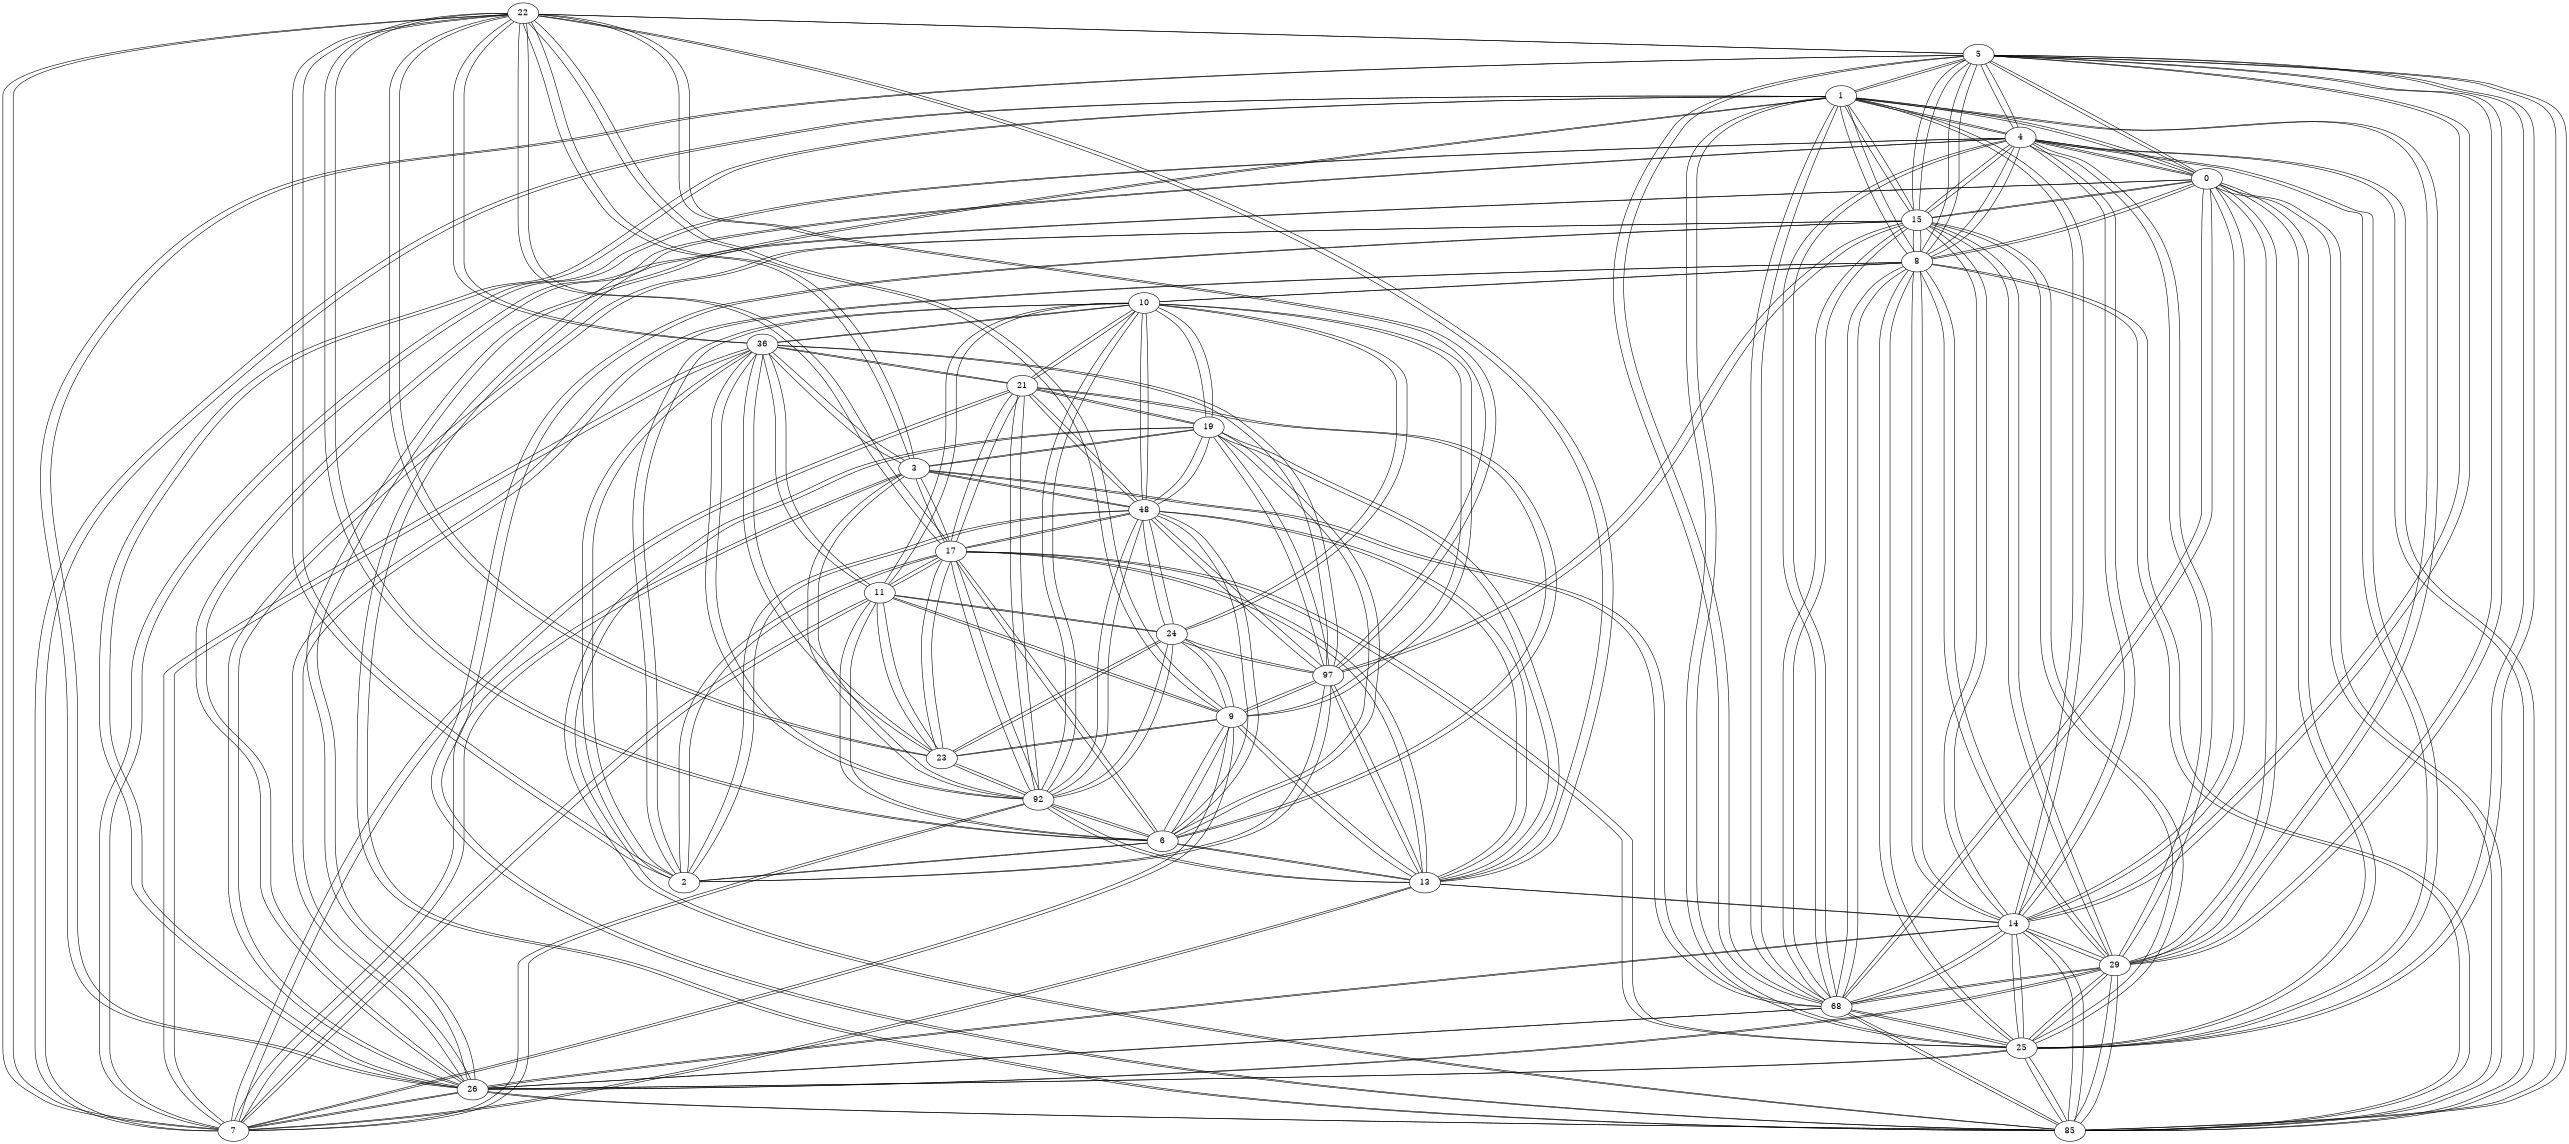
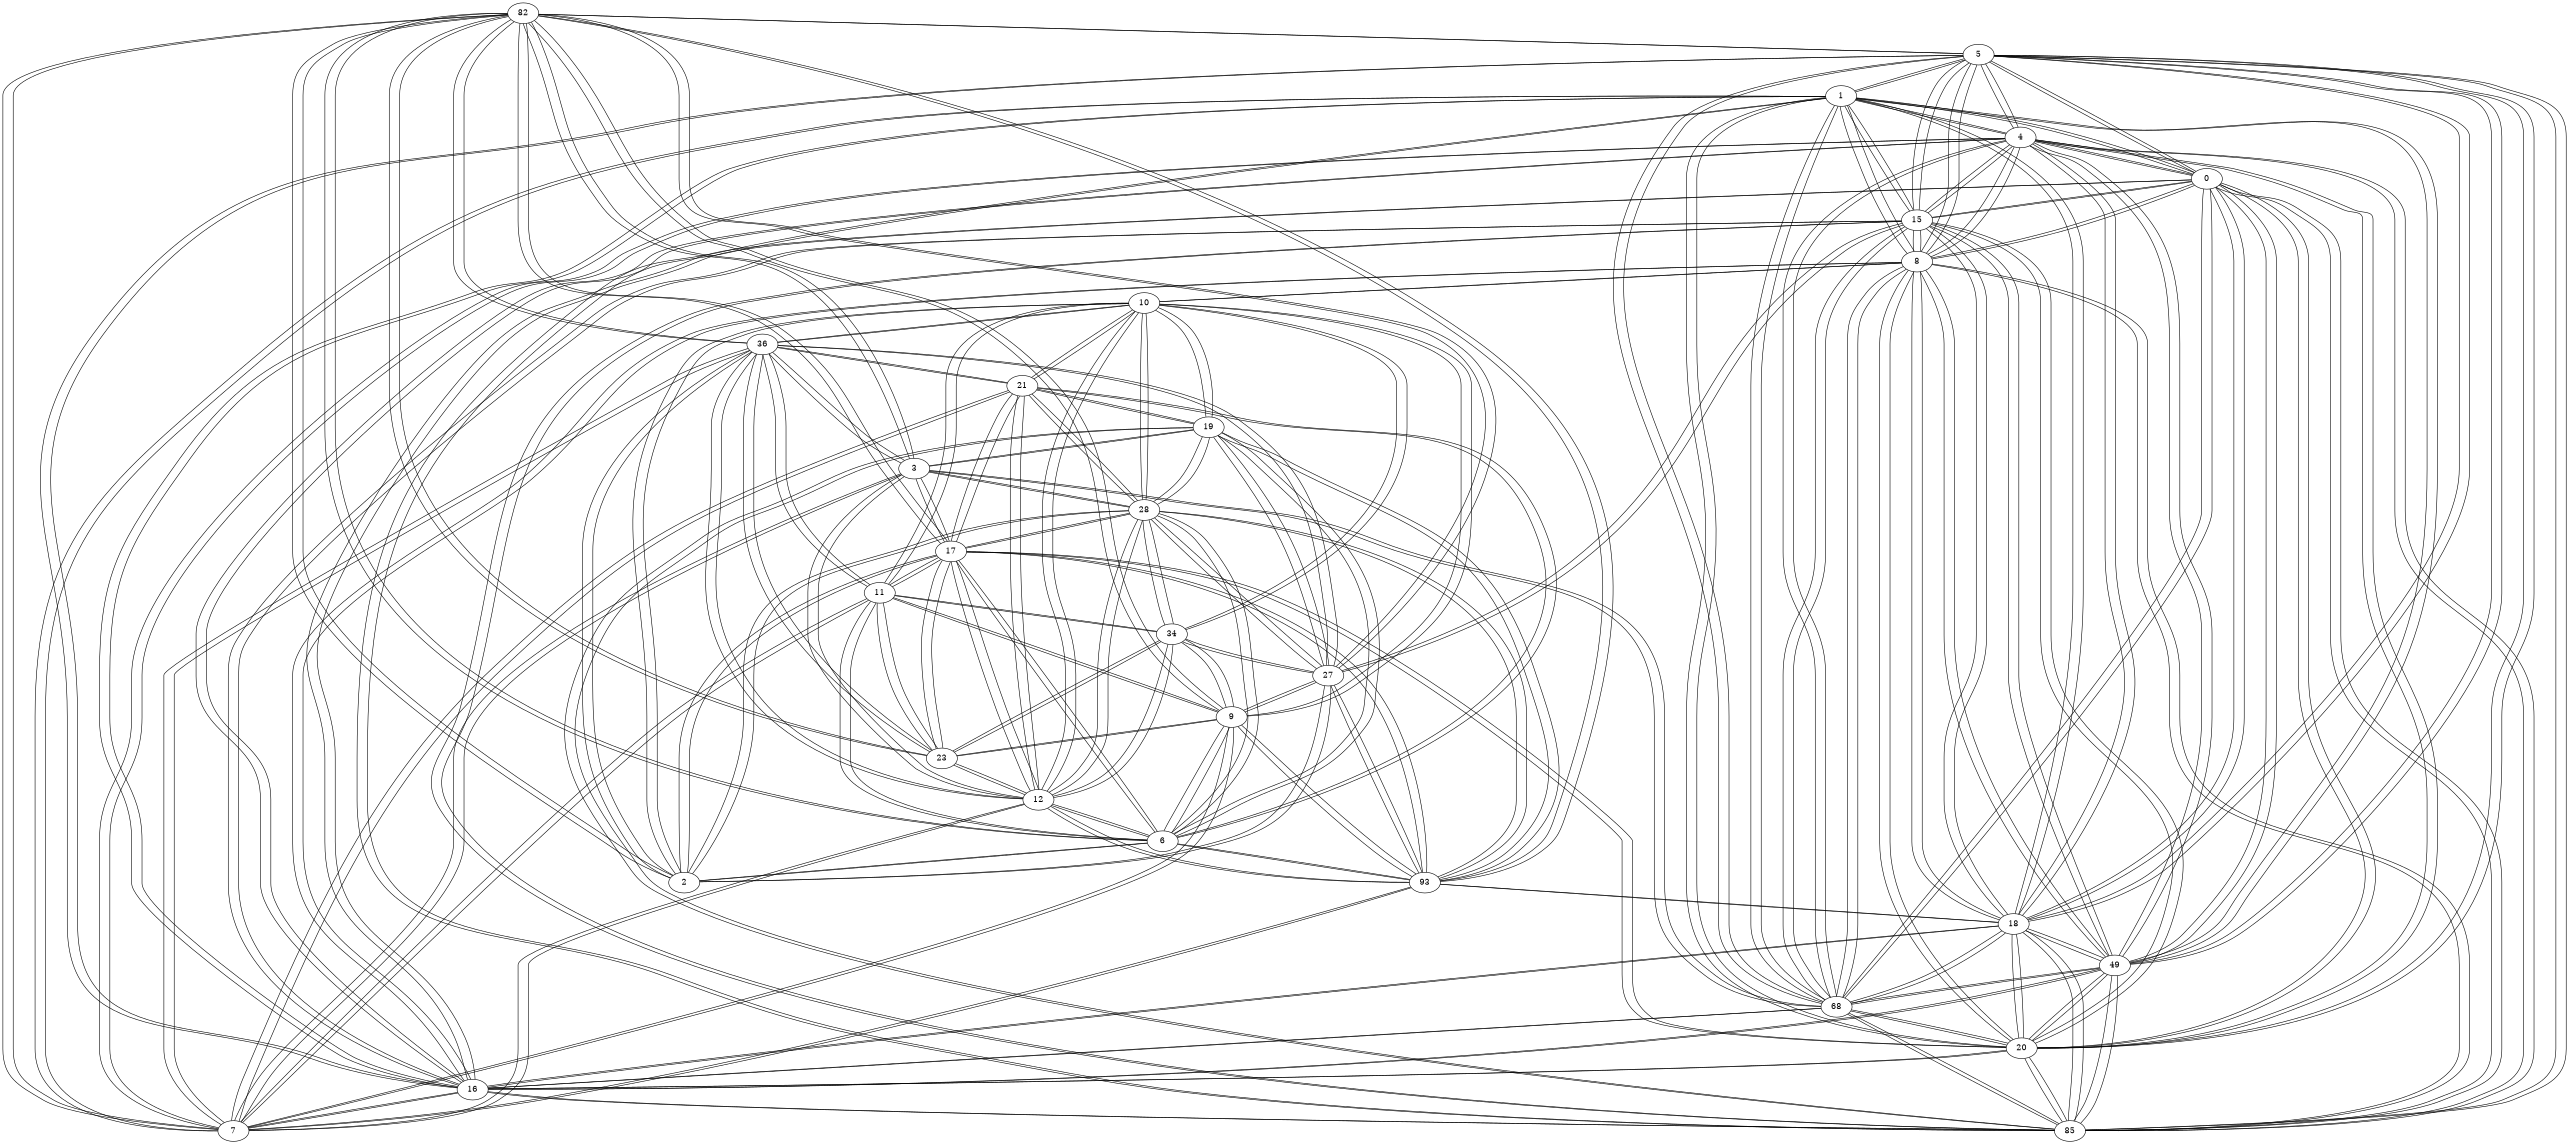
node "22": label "22" -> "82"
node "48": label "48" -> "28"
node "24": label "24" -> "34"
node "97": label "97" -> "27"
node "92": label "92" -> "12"
node "13": label "13" -> "93"
node "14": label "14" -> "18"
node "29": label "29" -> "49"
node "25": label "25" -> "20"
node "26": label "26" -> "16"
